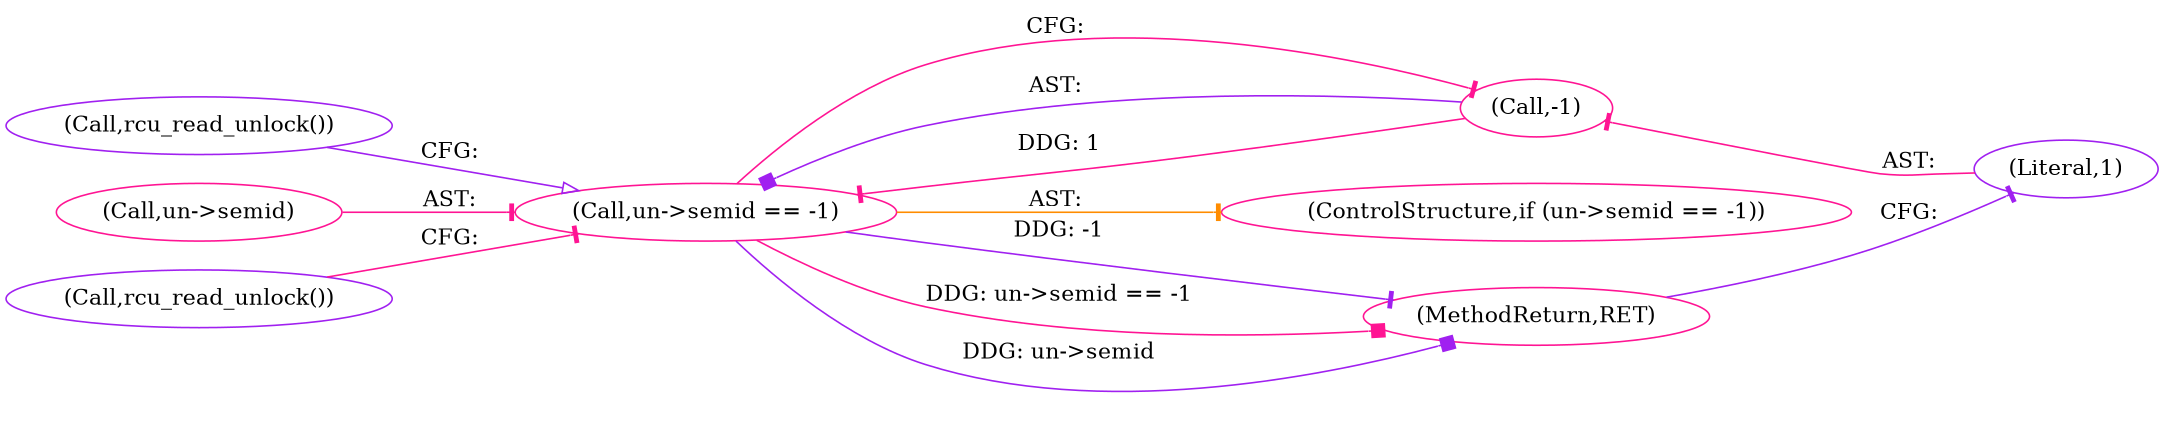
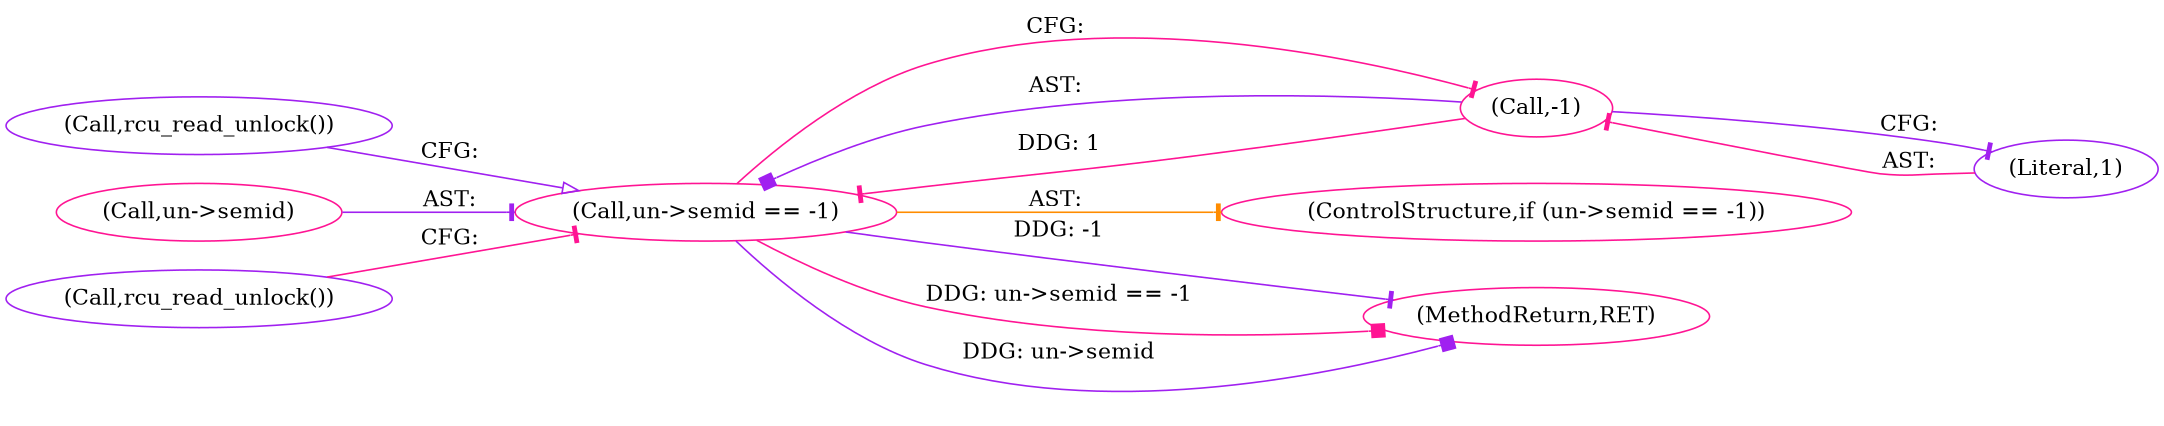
edge "(Call,un->semid)" -> "(Call,un->semid == -1)": color deeppink -> purple
edge "(MethodReturn,RET)" -> "(Literal,1)": now "(Call,-1)" -> "(Literal,1)"
